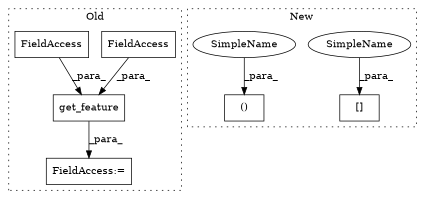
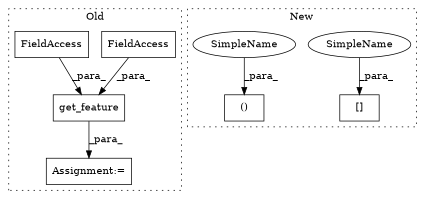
node "FieldAccess:=": label "FieldAccess:=" -> "Assignment:="
